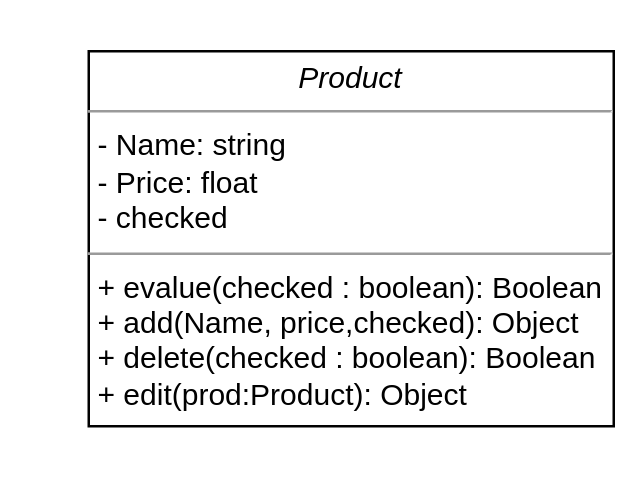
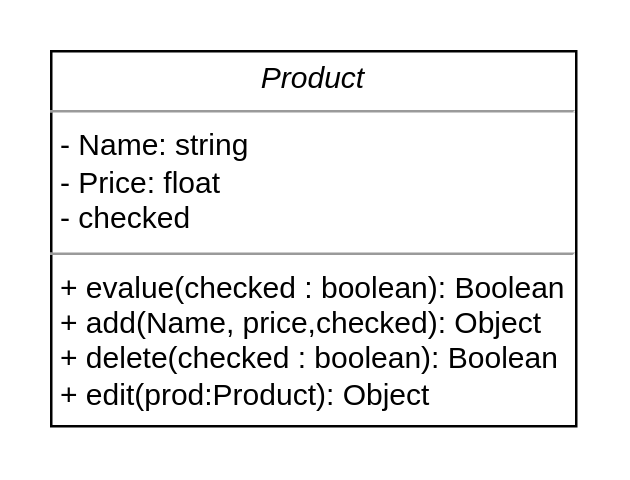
node "Product - Name: string - Price: float - checked + evalue(checked : boolean): Boolean + add(Name, price,checked): Object + delete(checked : boolean): Boolean + edit(prod:Product): Object": moved (351, 239) -> (314, 239)
